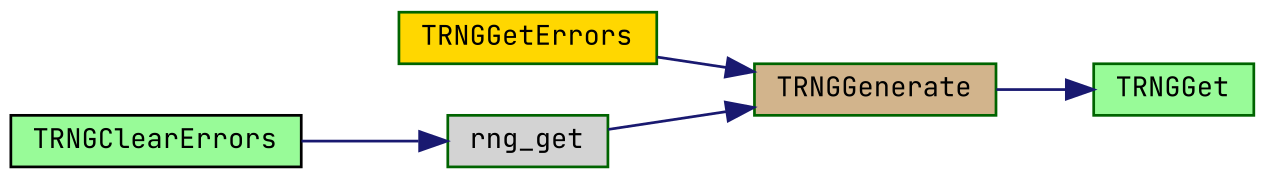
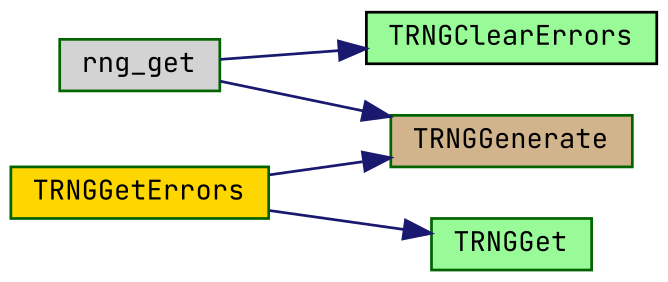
edge "TRNGGenerate" -> "TRNGGet": now "TRNGGetErrors" -> "TRNGGet"
edge "TRNGClearErrors" -> "rng_get": reversed
